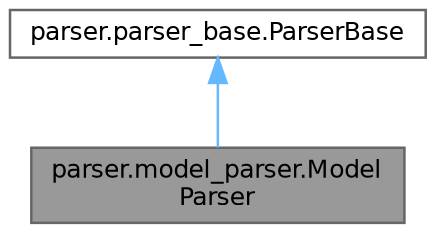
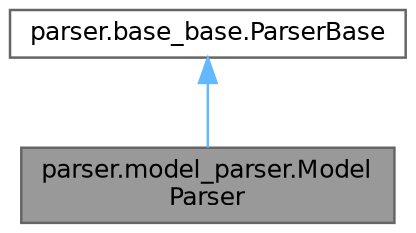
node "parser.parser_base.ParserBase": label "parser.parser_base.ParserBase" -> "parser.base_base.ParserBase"
